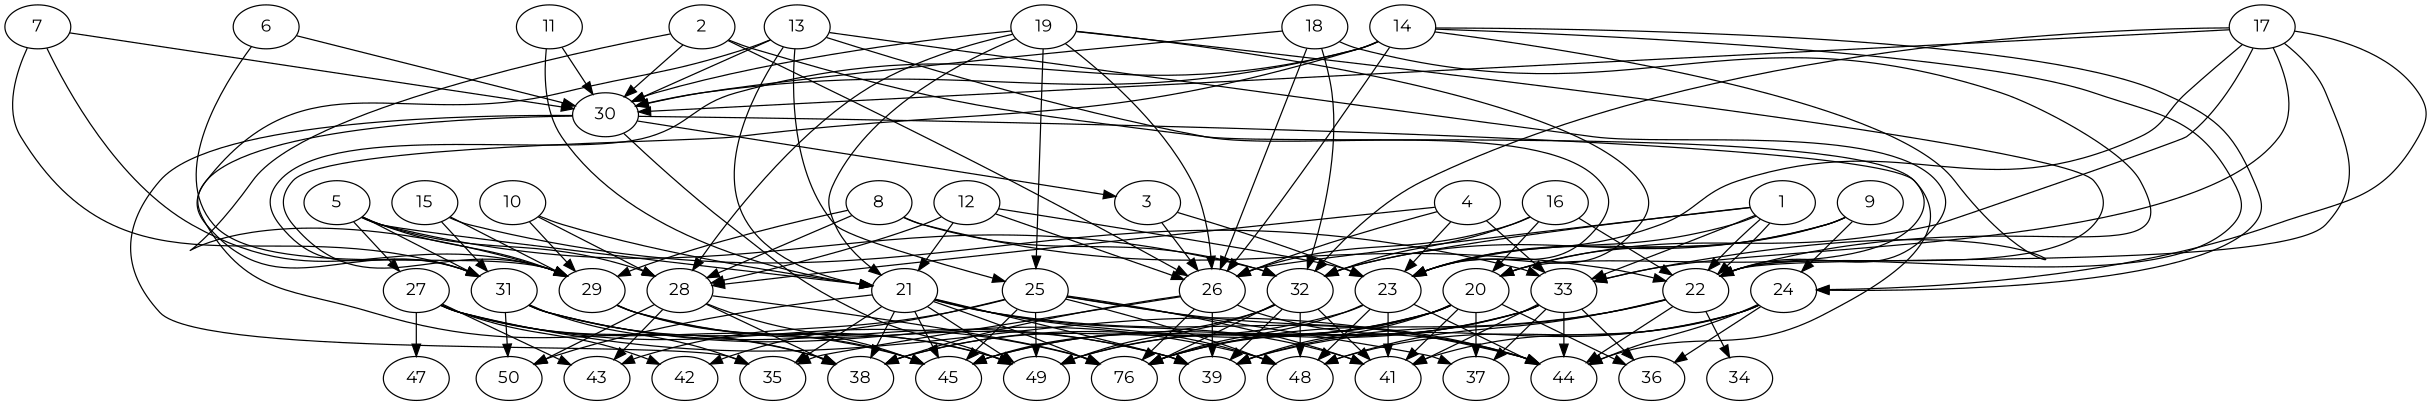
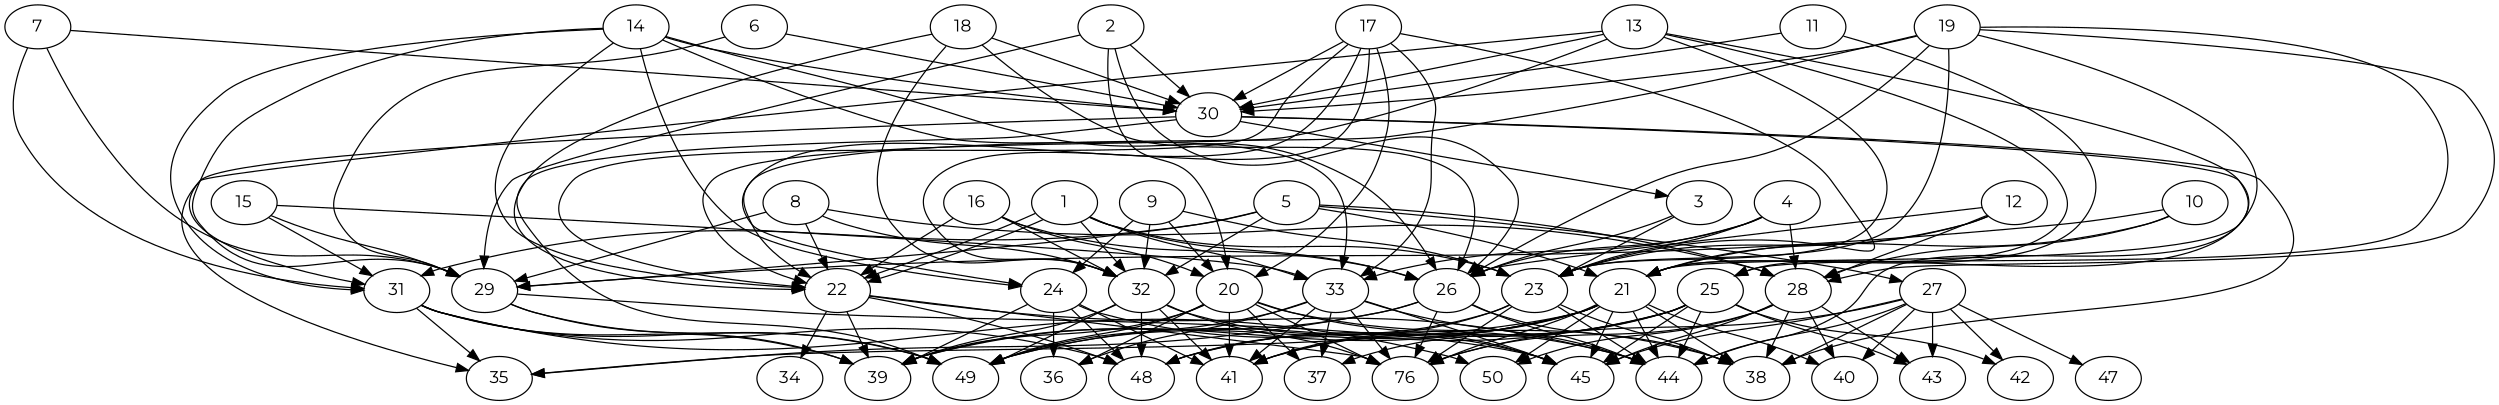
node "40": added
